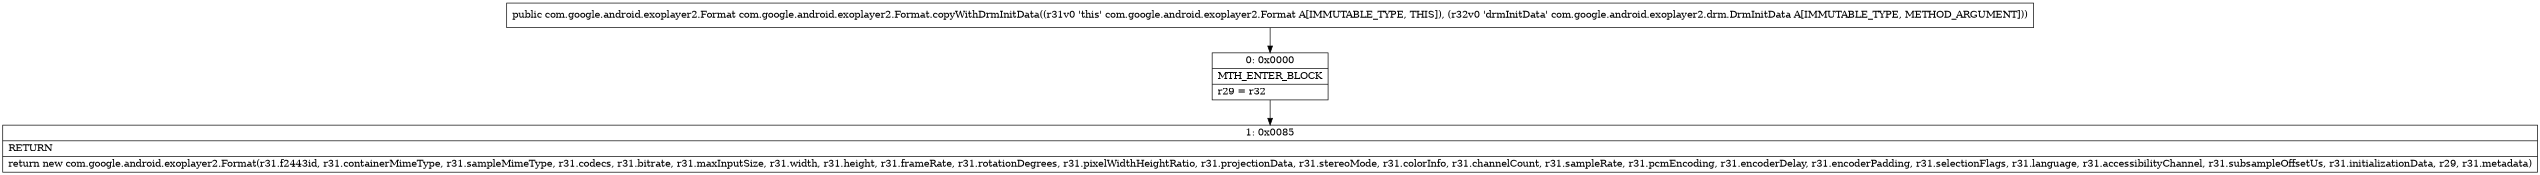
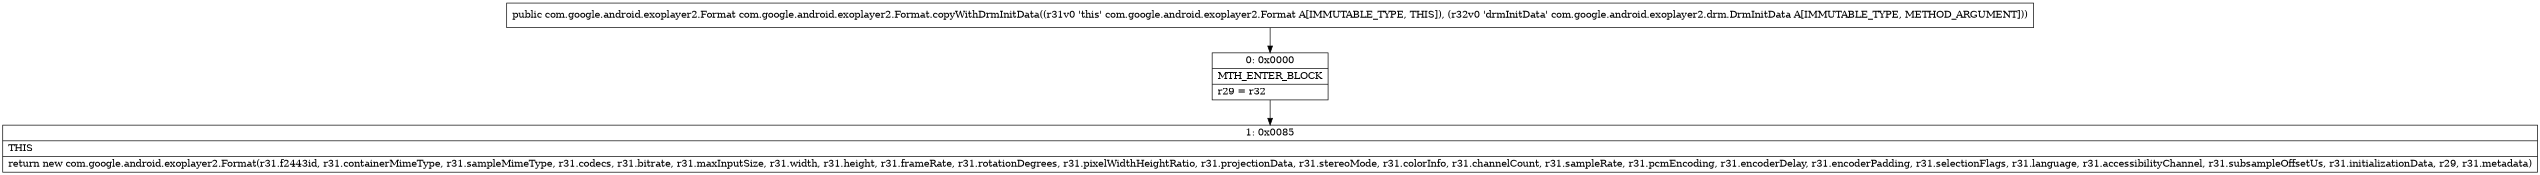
node "1: 0x0085": text "RETURN" -> "THIS"
